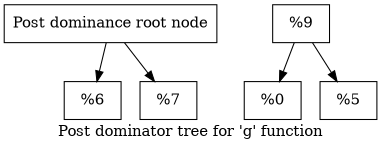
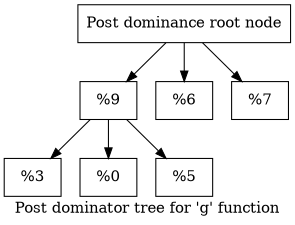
edge "Post dominance root node" -> "%9": added
node "%3": added
